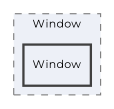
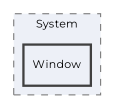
cluster "Window": label "Window" -> "System"
